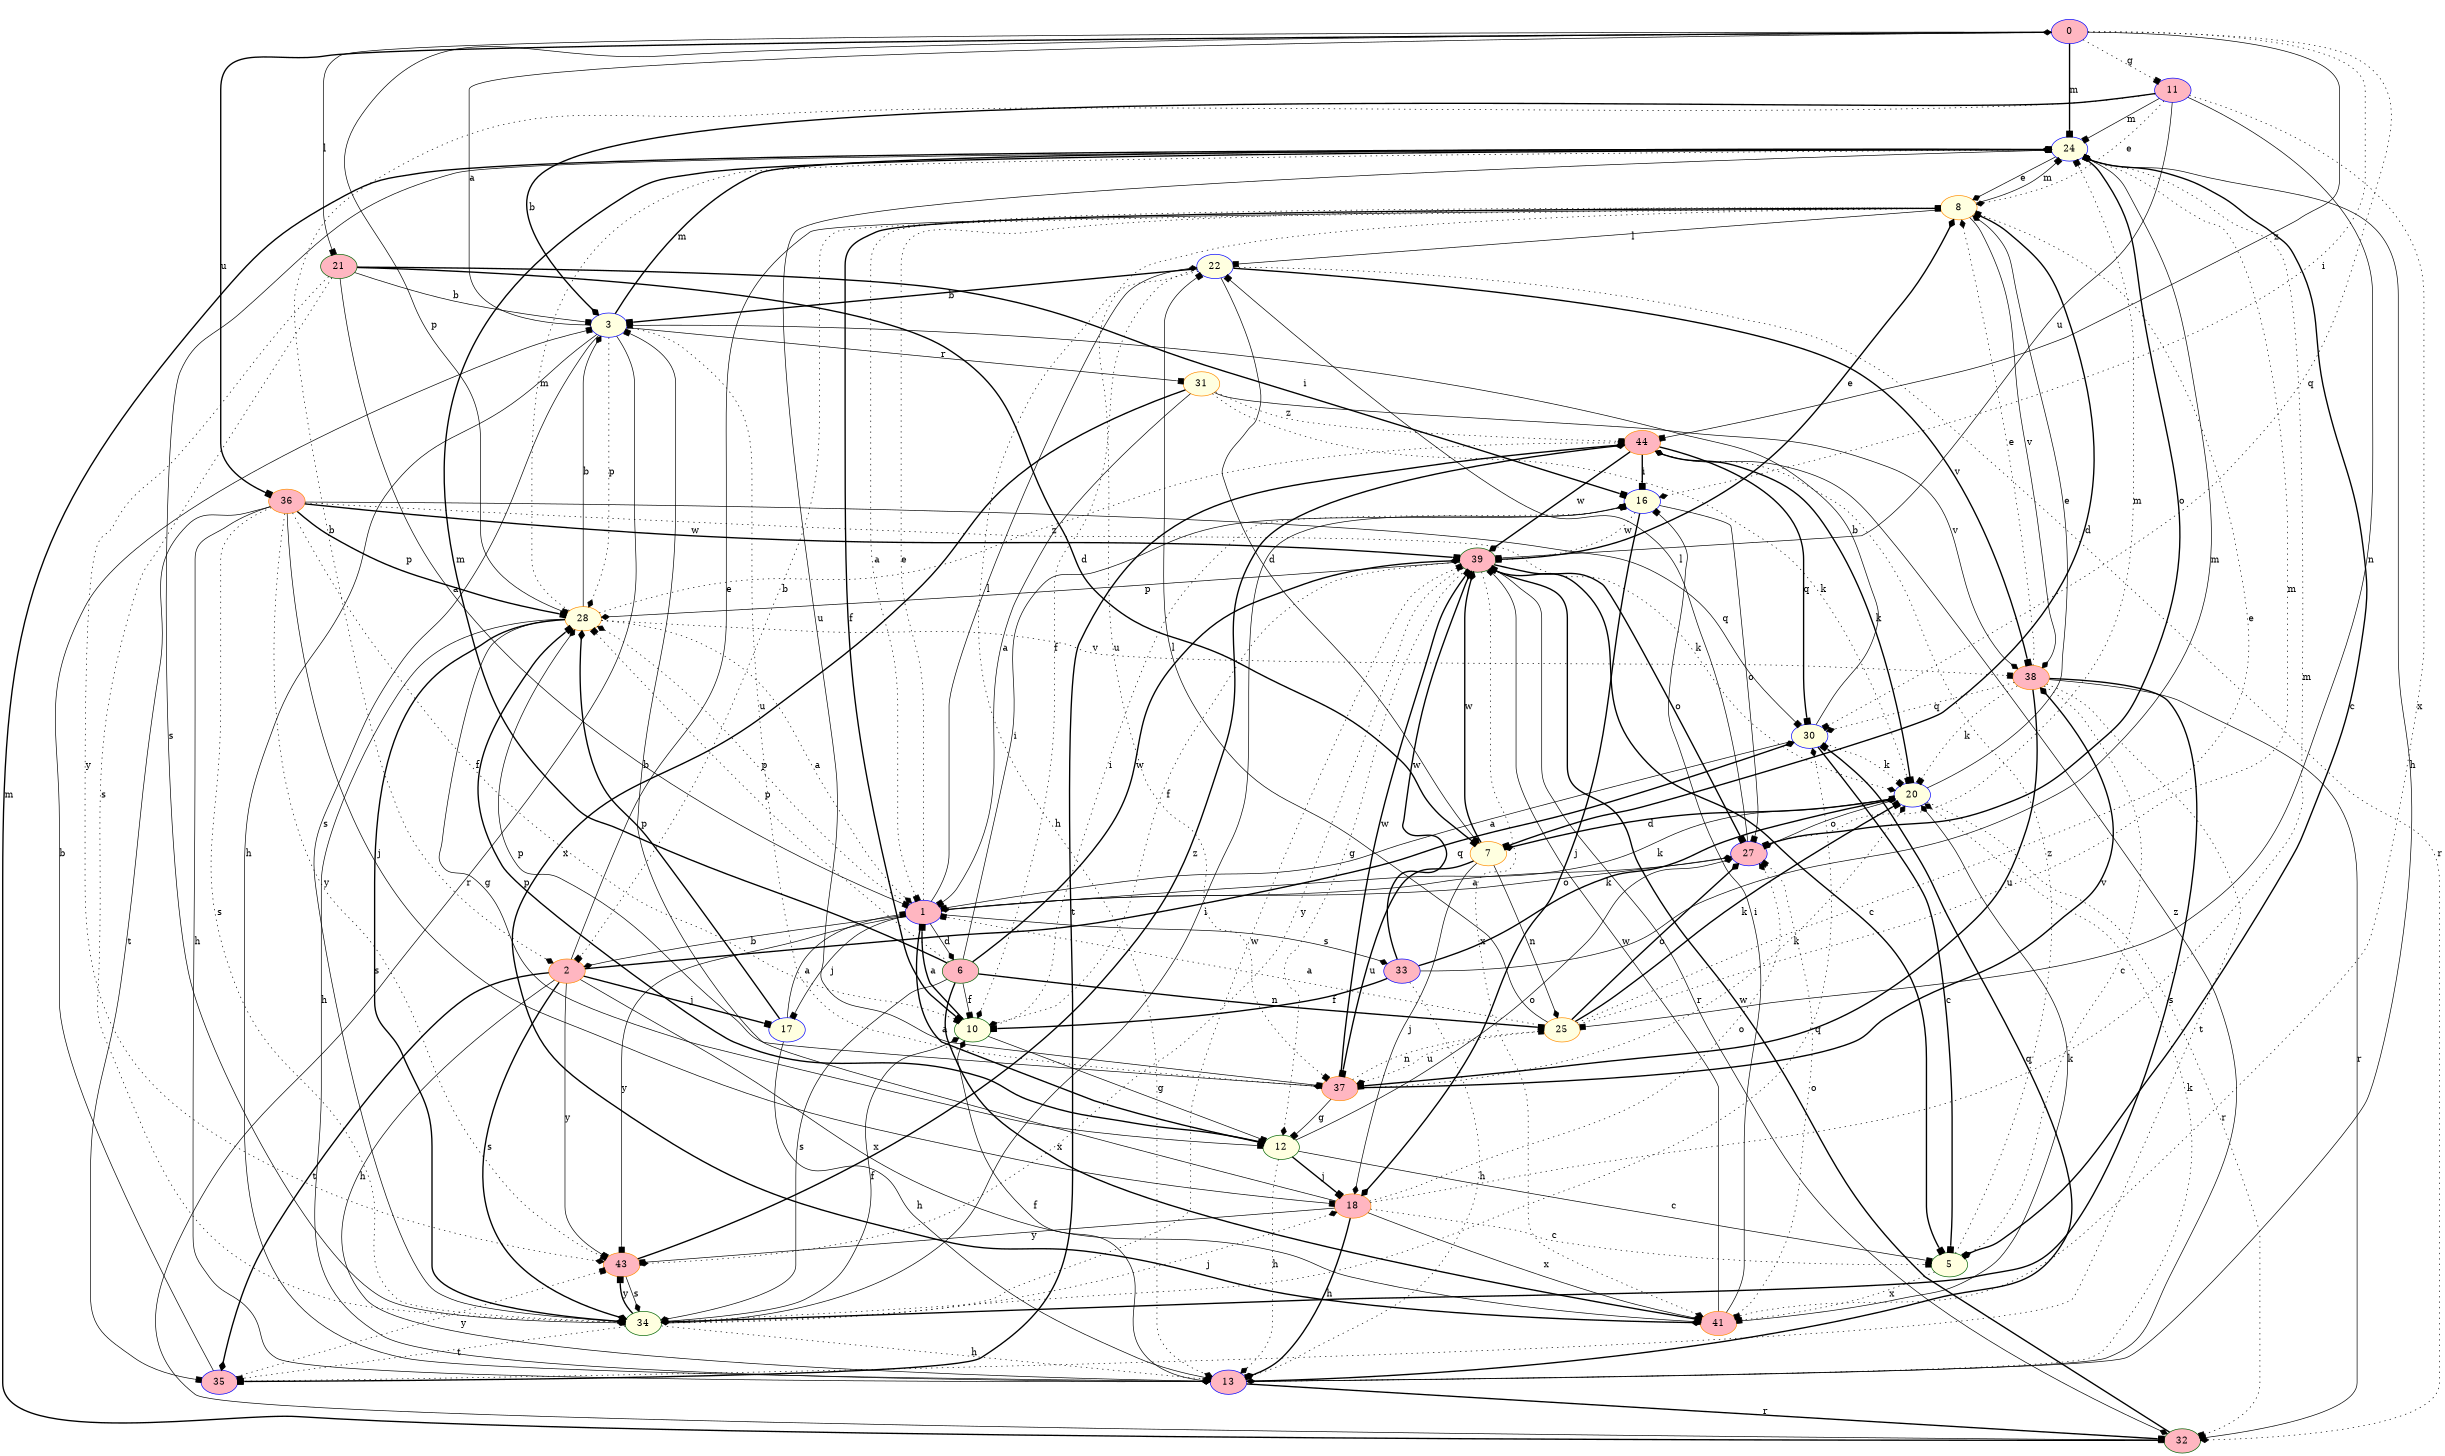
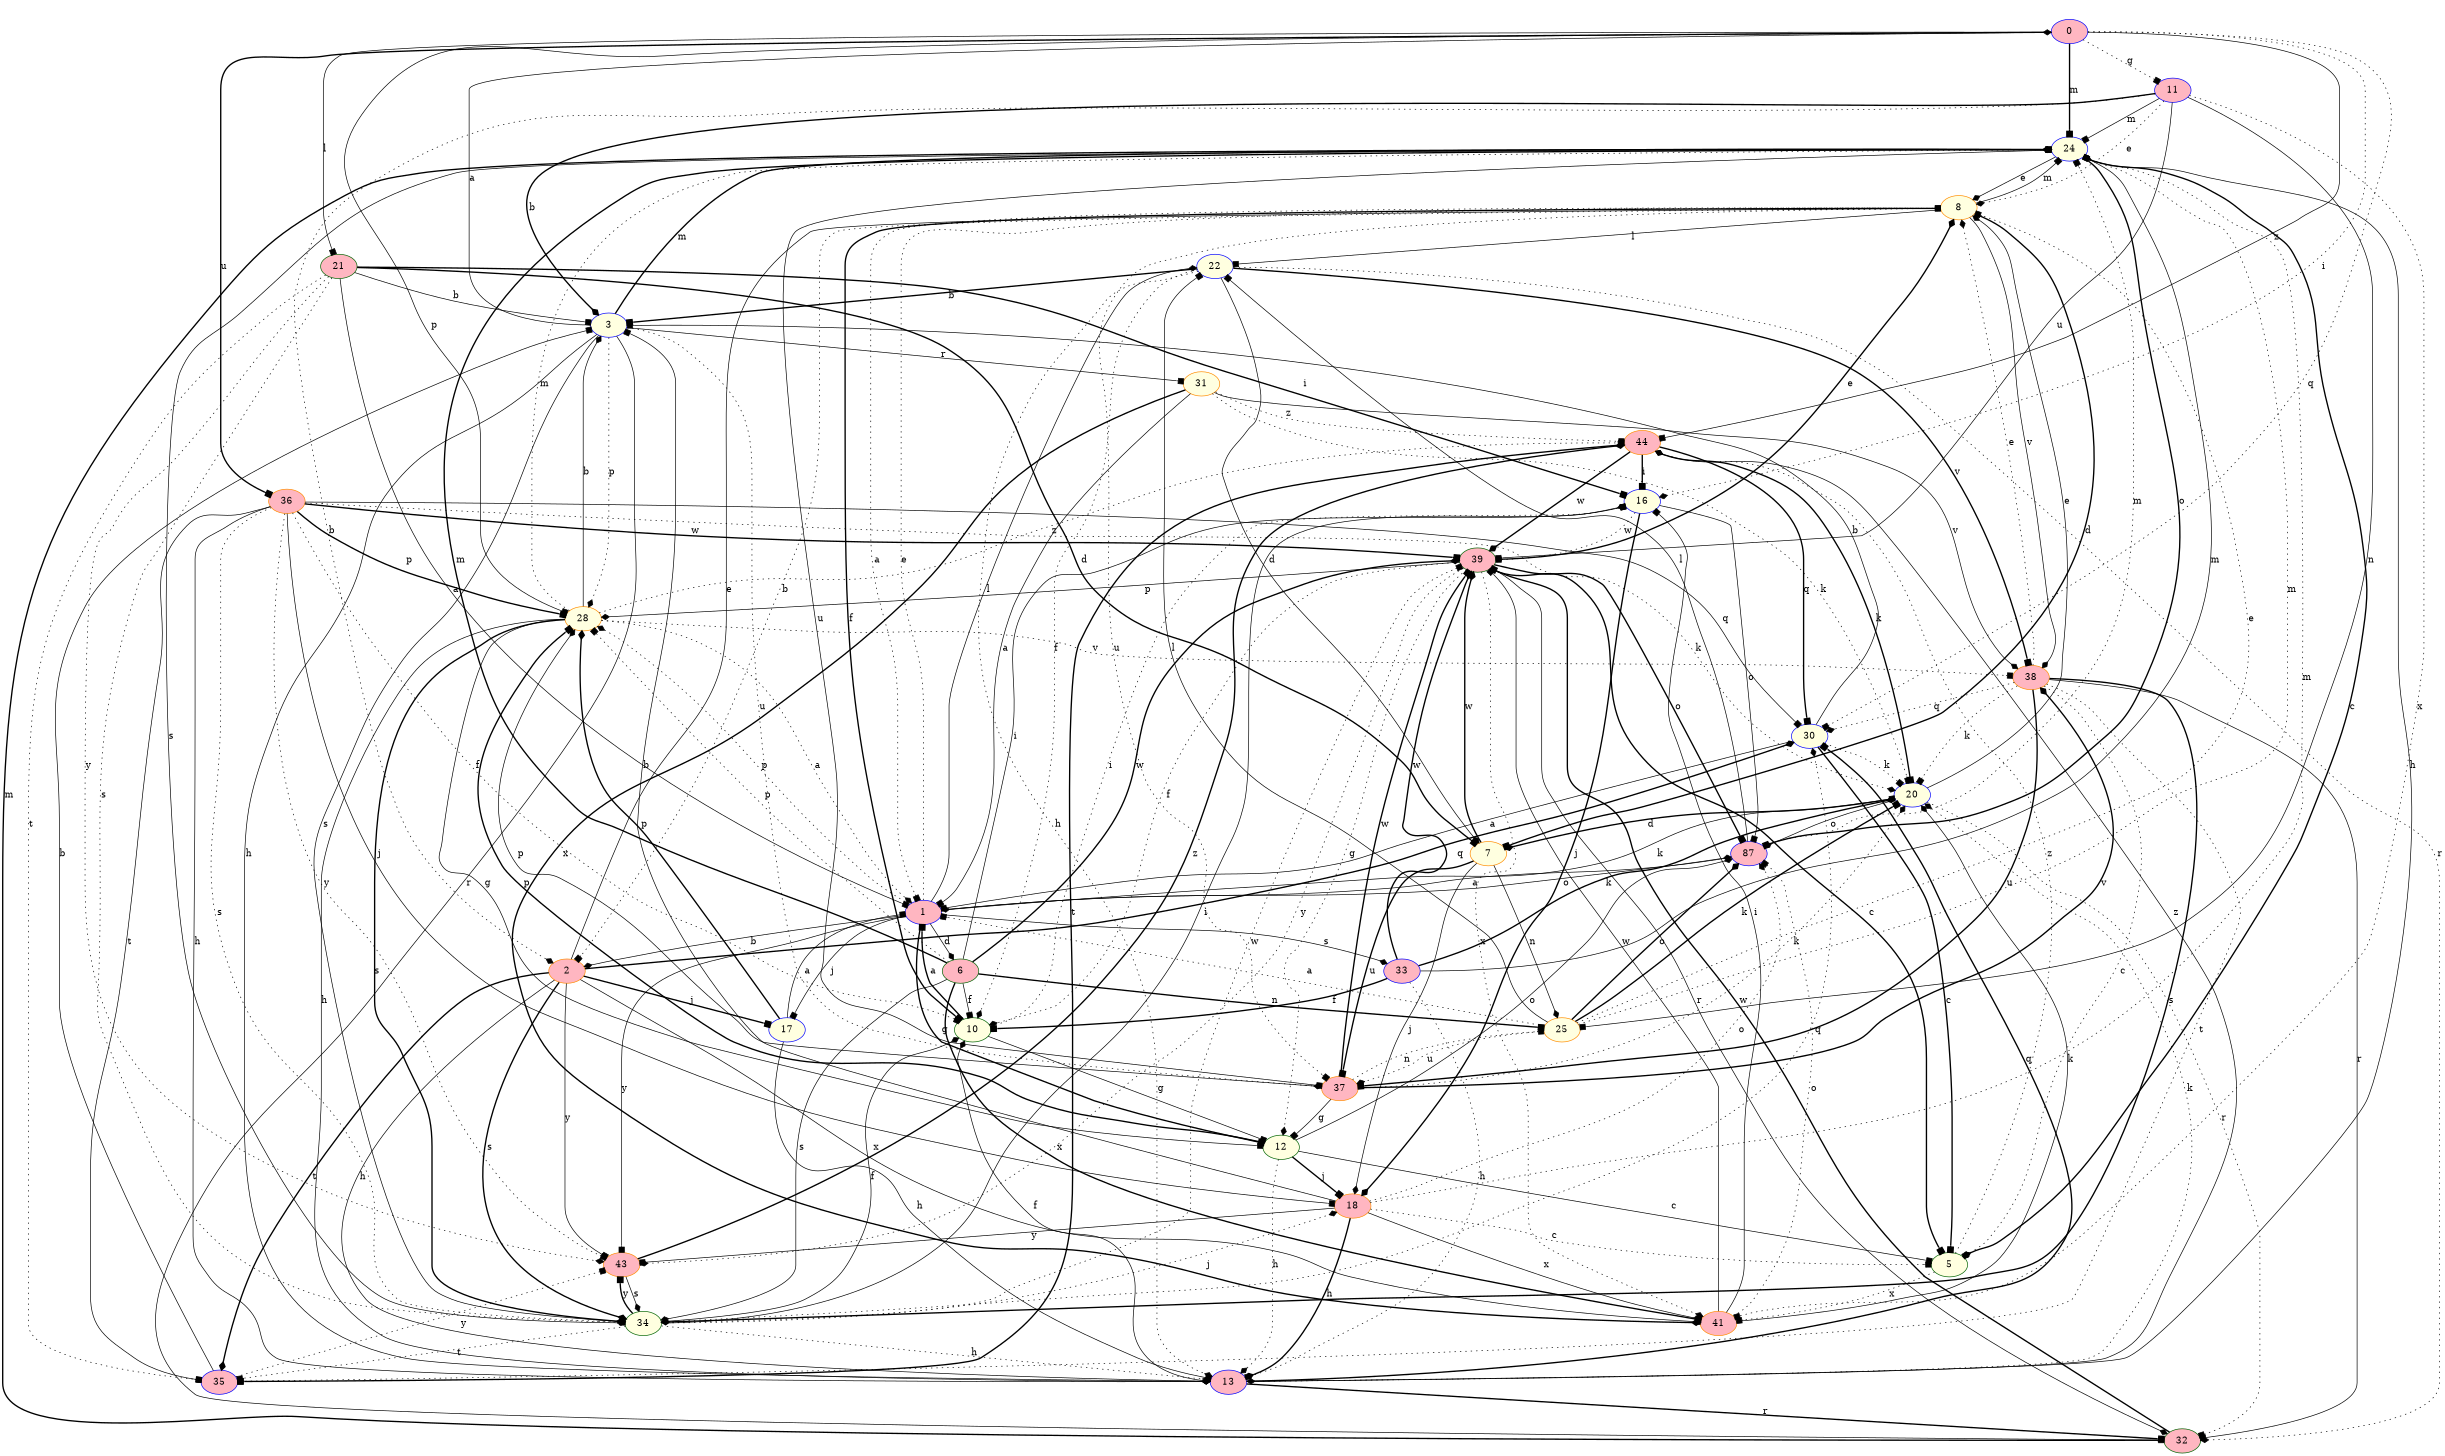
edge "21" -> "35": added, label "t"
node "27": label "27" -> "87"
edge "1" -> "12": label "a" -> "g"
